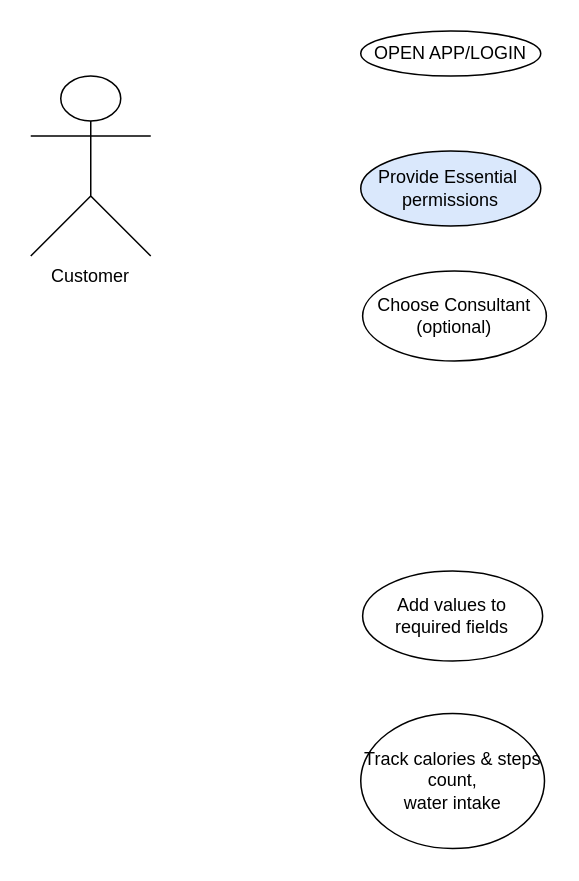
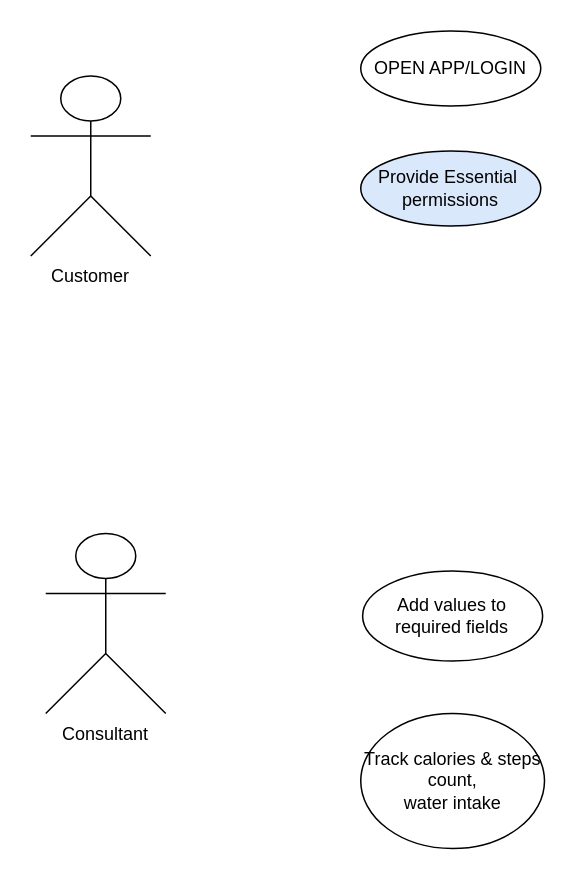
node "OPEN APP/LOGIN": size 180x45 -> 180x75
node "Choose Consultant (optional)": removed
node "Consultant": added
